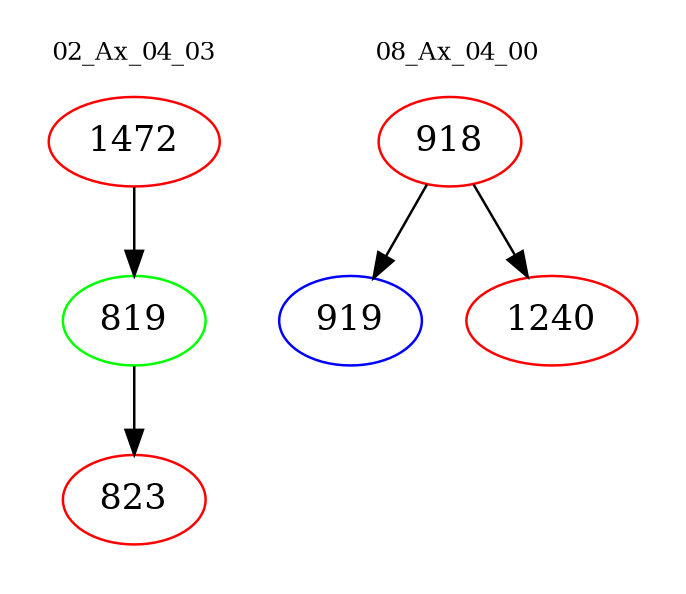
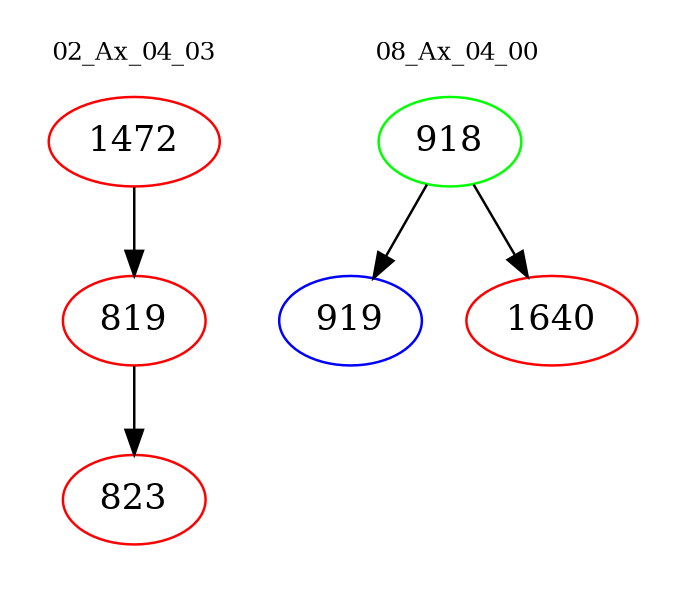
node "918": color red -> green
node "819": color green -> red
node "1240": label "1240" -> "1640"
